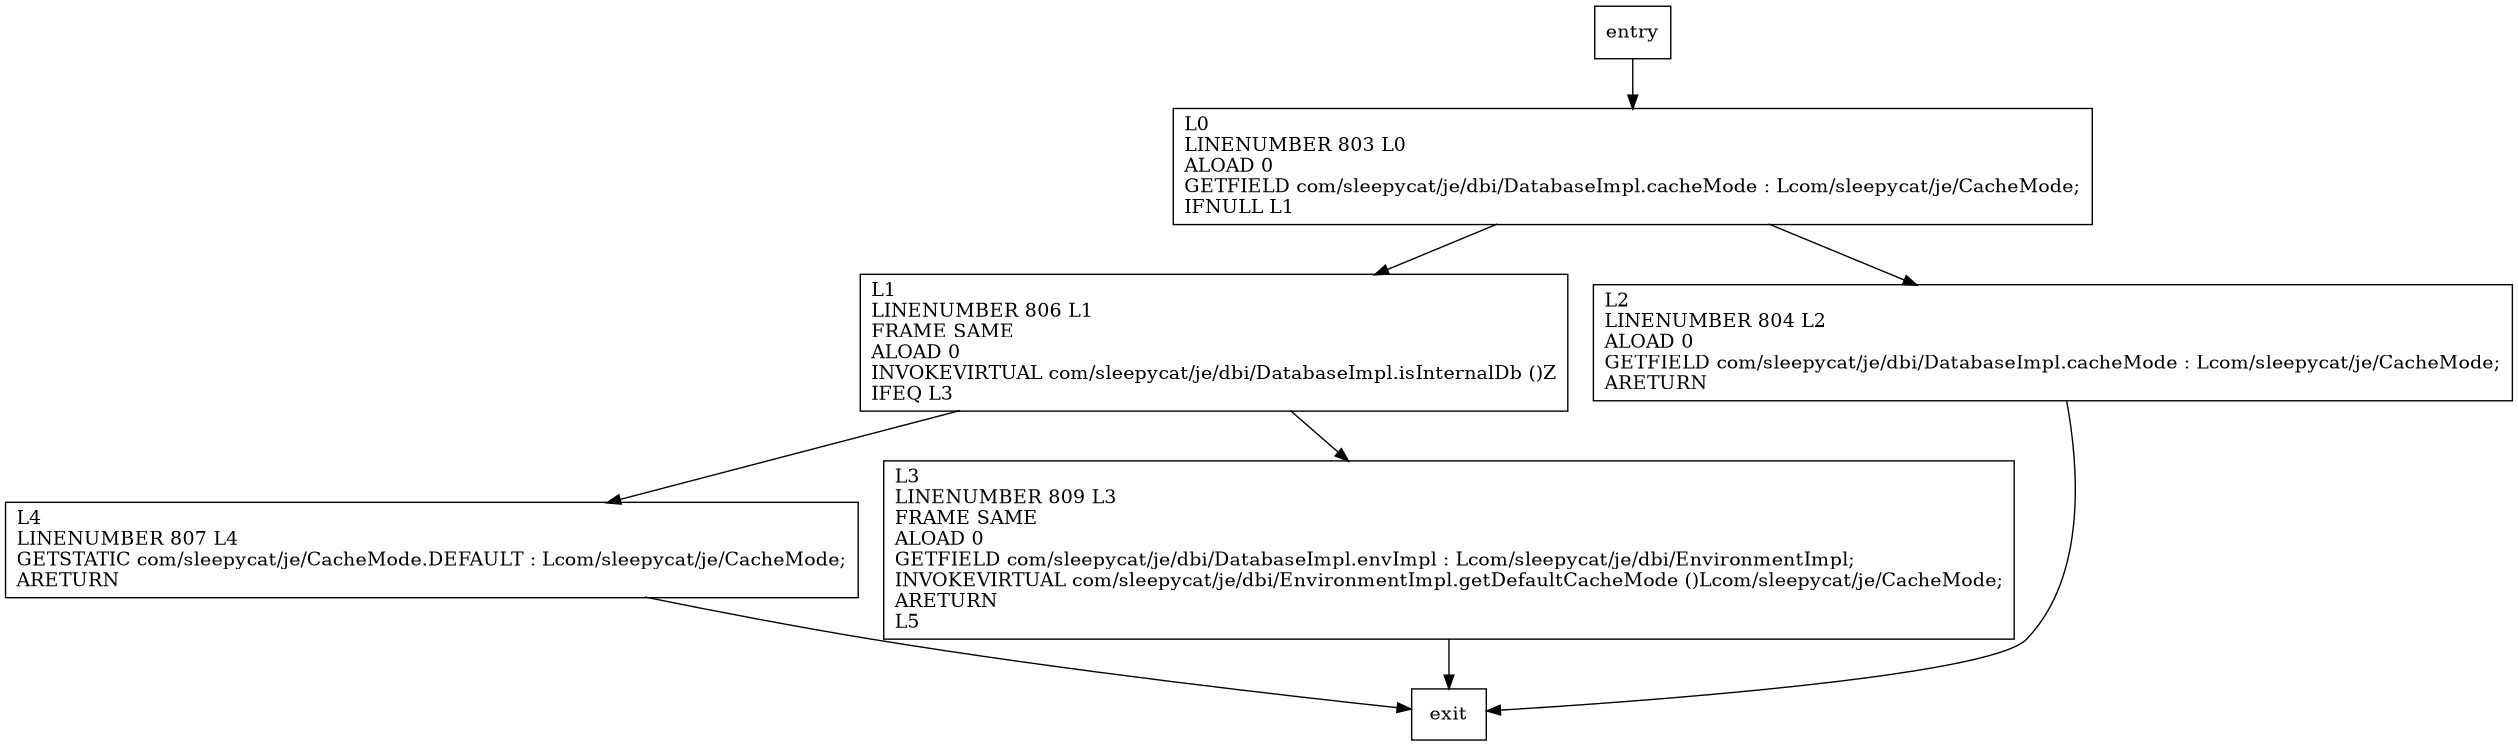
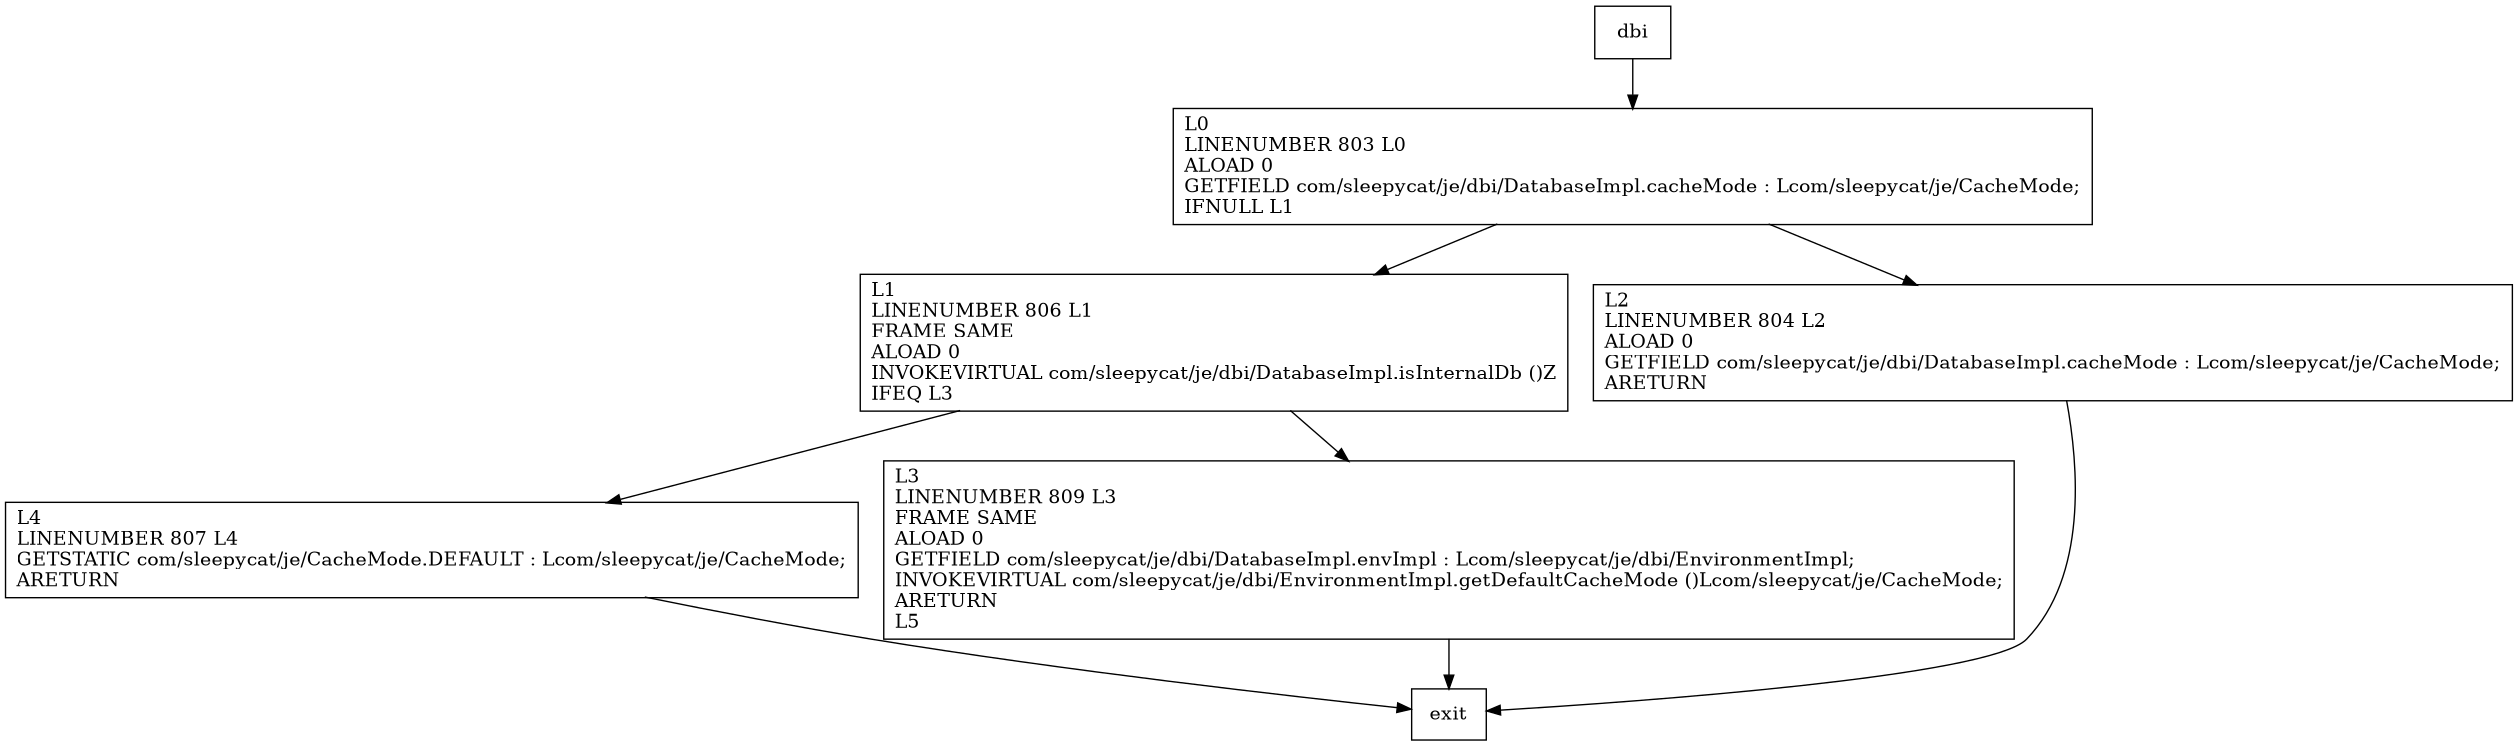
node "entry": label "entry" -> "dbi"
